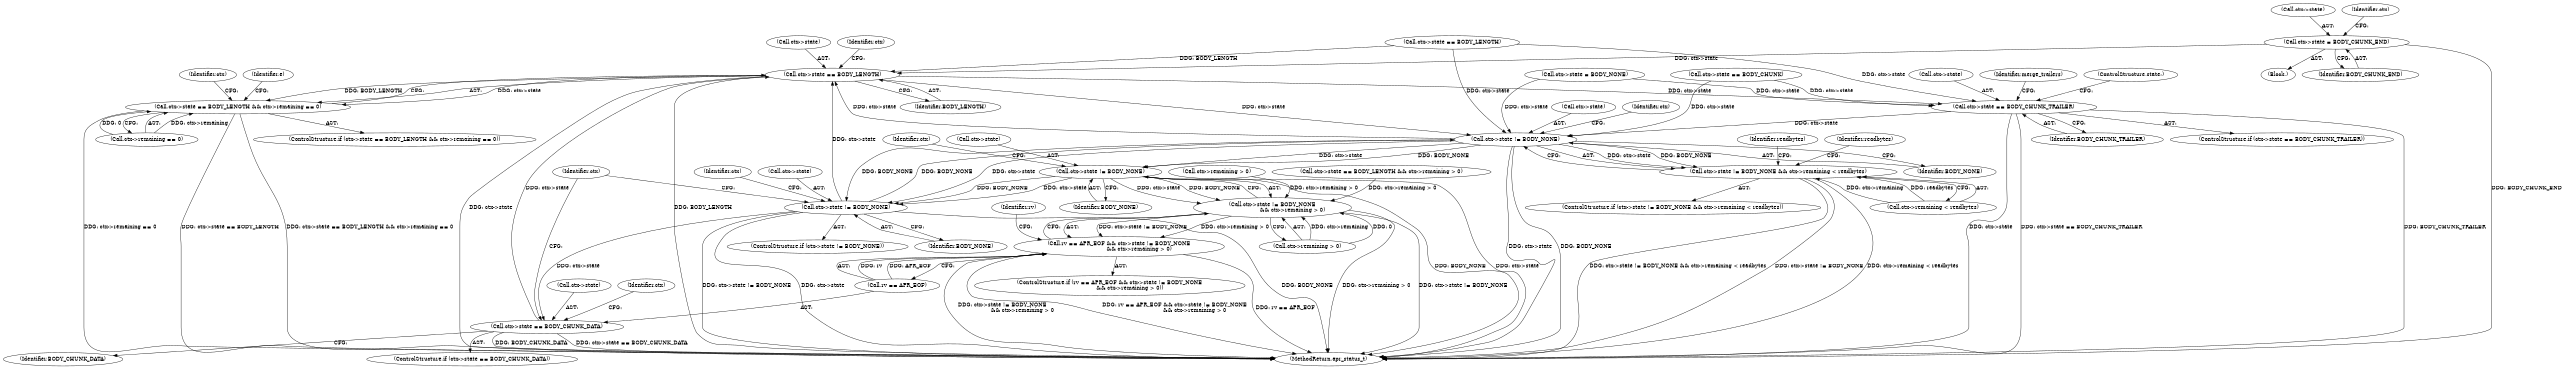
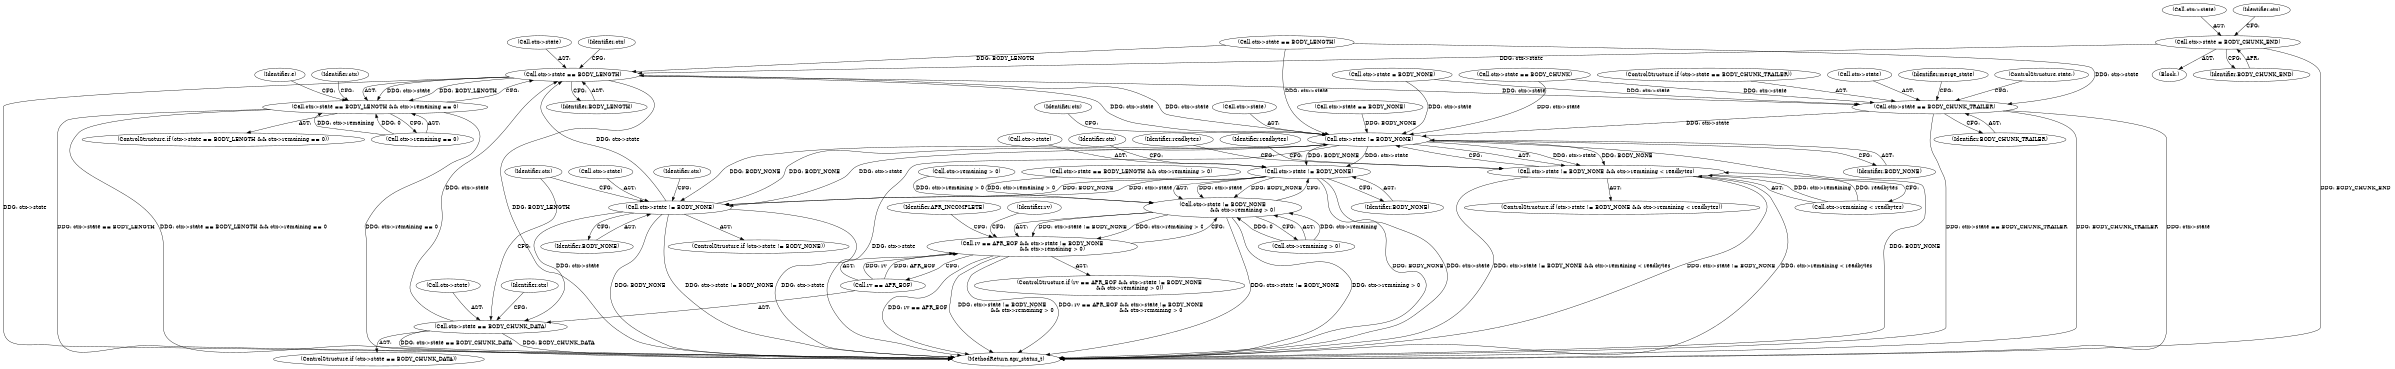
edge "(Identifier,BODY_CHUNK_END)" -> "(Call,ctx->state = BODY_CHUNK_END)": label "AST: " -> "APR: "
node "(Identifier,merge_trailers)": label "(Identifier,merge_trailers)" -> "(Identifier,merge_state)"
node "(Call,ctx->state == BODY_NONE)": added
edge "(Call,ctx->state == BODY_CHUNK_TRAILER)" -> "(ControlStructure,if (ctx->state == BODY_CHUNK_TRAILER))": reversed
node "(Identifier,APR_INCOMPLETE)": added
node "(Identifier,BODY_CHUNK_DATA)": removed
